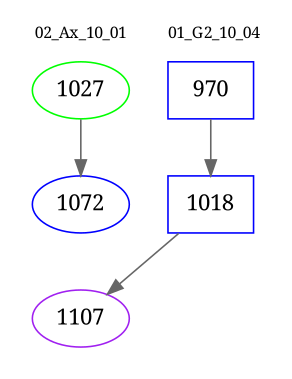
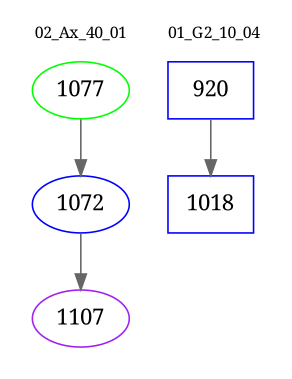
cluster "02_Ax_10_01": label "02_Ax_10_01" -> "02_Ax_40_01"
node "1027": label "1027" -> "1077"
node "970": label "970" -> "920"
edge "1018" -> "1107": now "1072" -> "1107"
